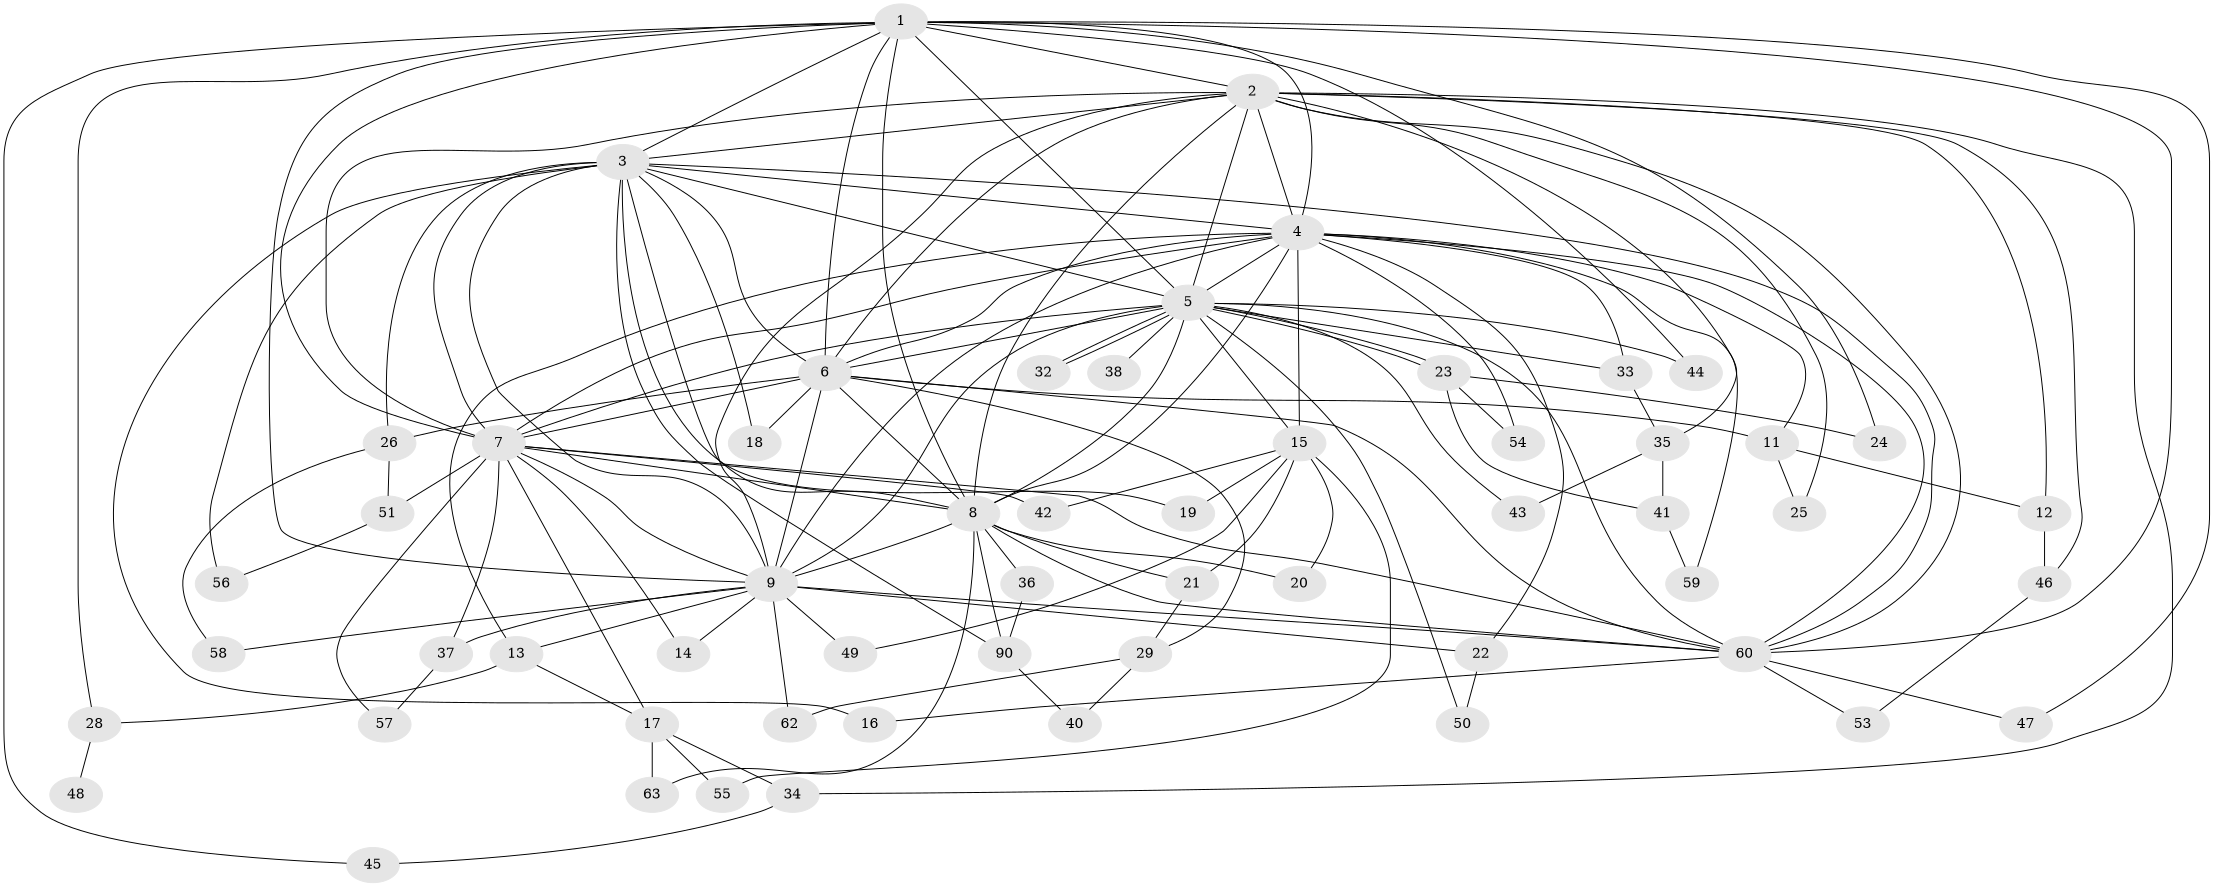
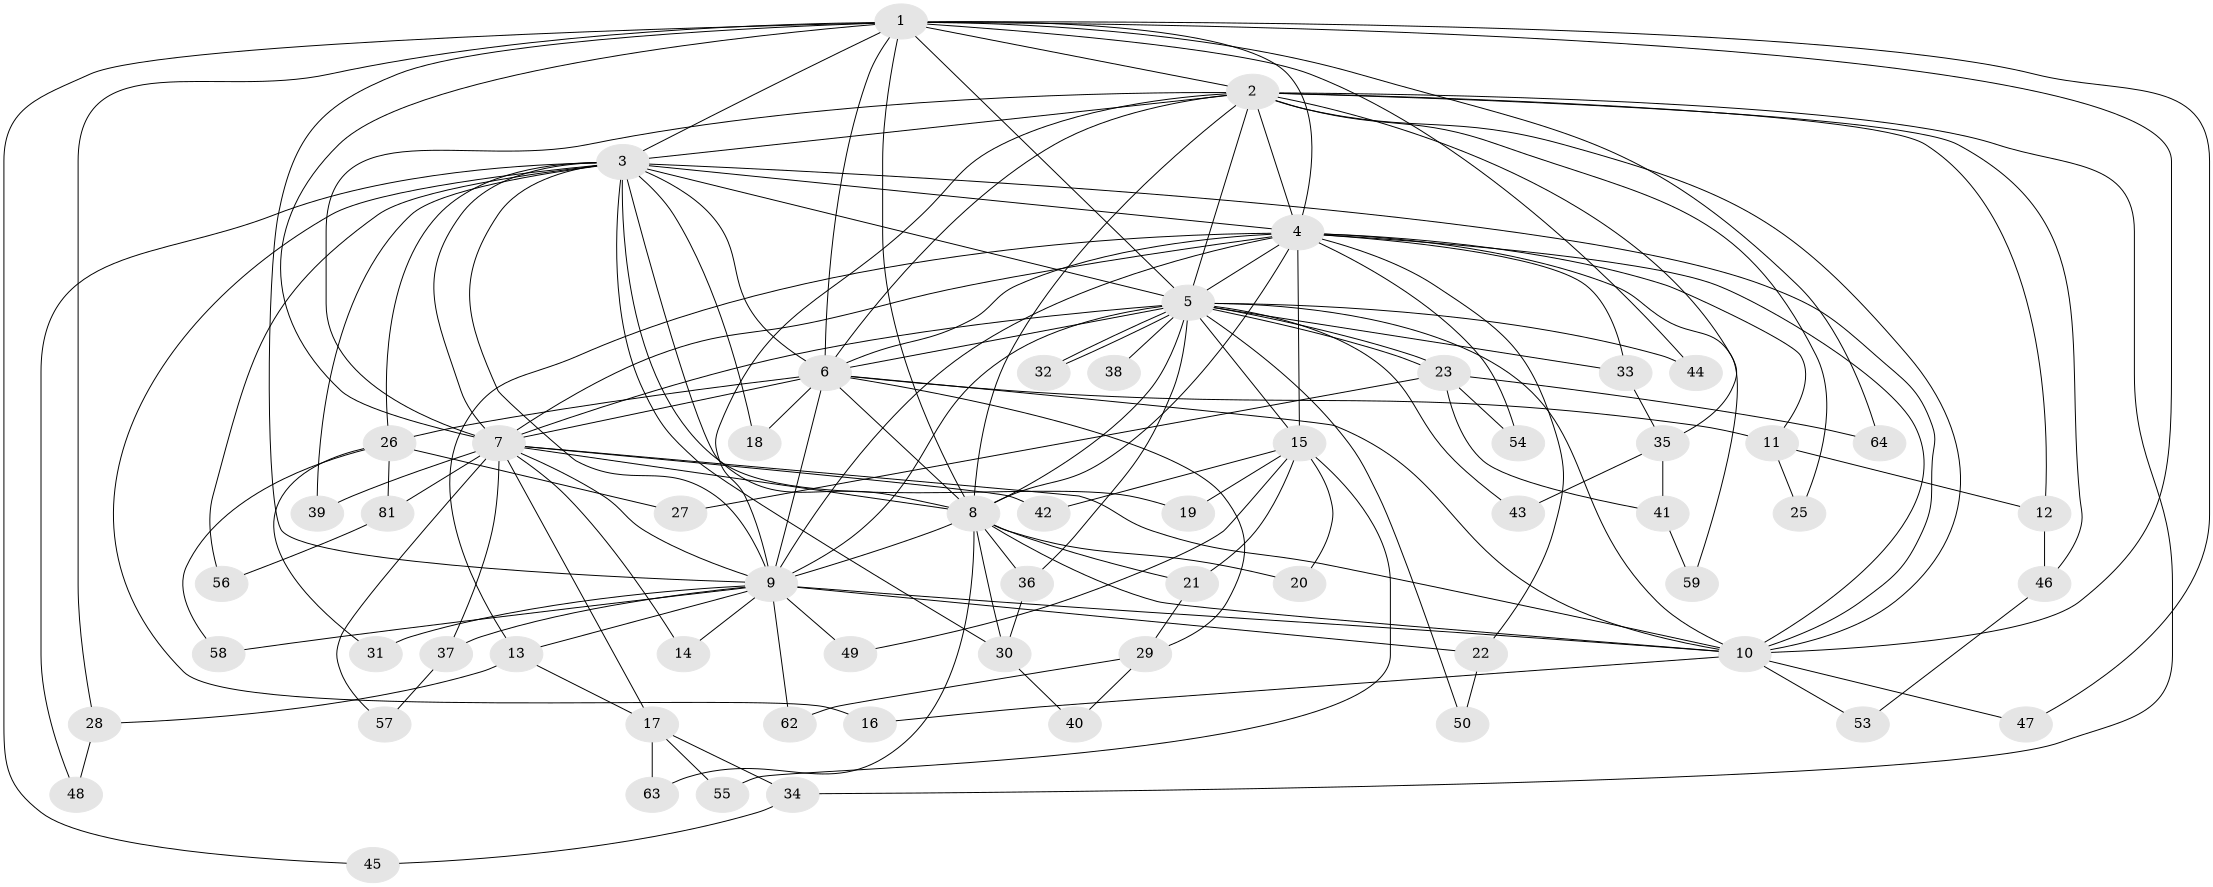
edge "3" -- "48": added
node "24": label "24" -> "64"
edge "5" -- "36": added
node "39": added
node "51": label "51" -> "81"
node "27": added
node "31": added
node "90": label "90" -> "30"
node "60": label "60" -> "10"
